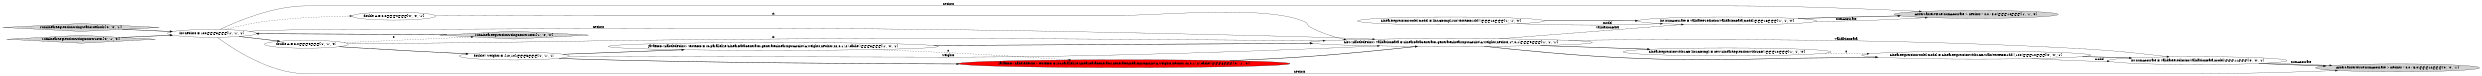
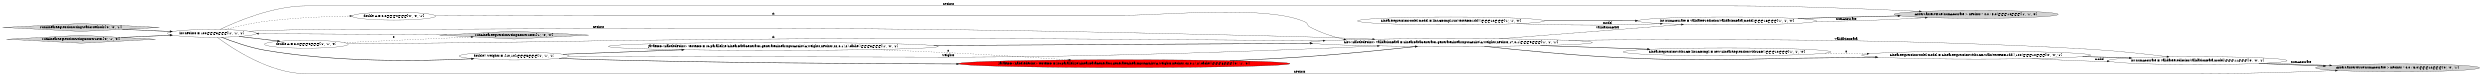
edge "runLinearRegressionUsingConstructor['1', '0', '0']" -> "int nPoints = 100@@@3@@@['1', '1', '1']": style bold -> solid
edge "double A = 3.0@@@4@@@['1', '1', '0']" -> "double(( weights = {10,10}@@@5@@@['1', '1', '1']": now "int nPoints = 100@@@3@@@['1', '1', '1']" -> "double(( weights = {10,10}@@@5@@@['1', '1', '1']"
